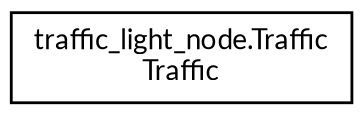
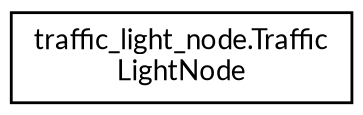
node "traffic_light_node.Traffic Traffic": label "traffic_light_node.Traffic Traffic" -> "traffic_light_node.Traffic LightNode"
